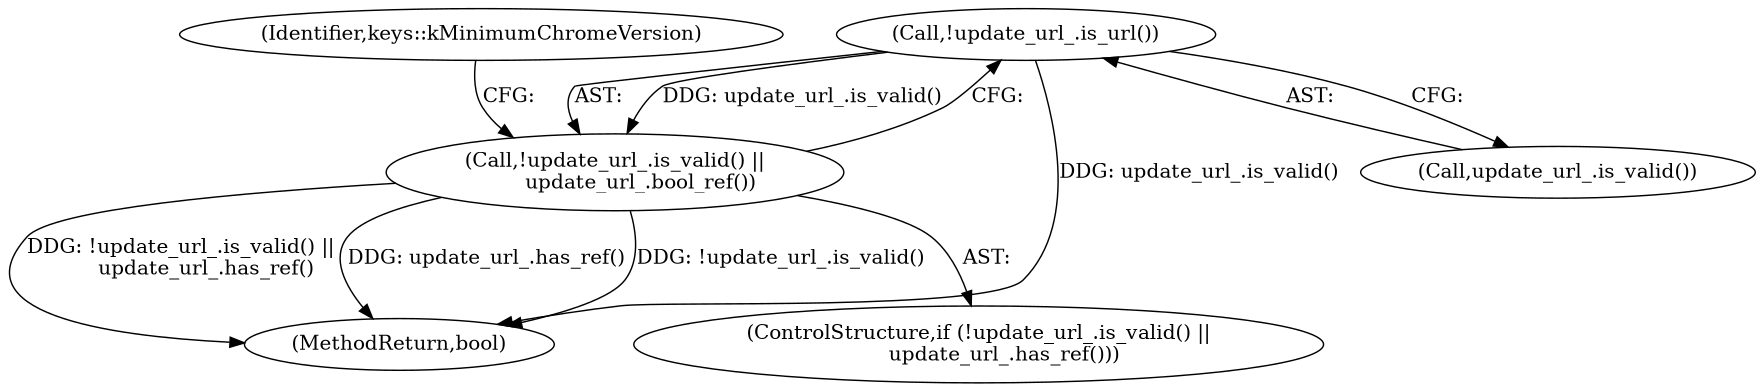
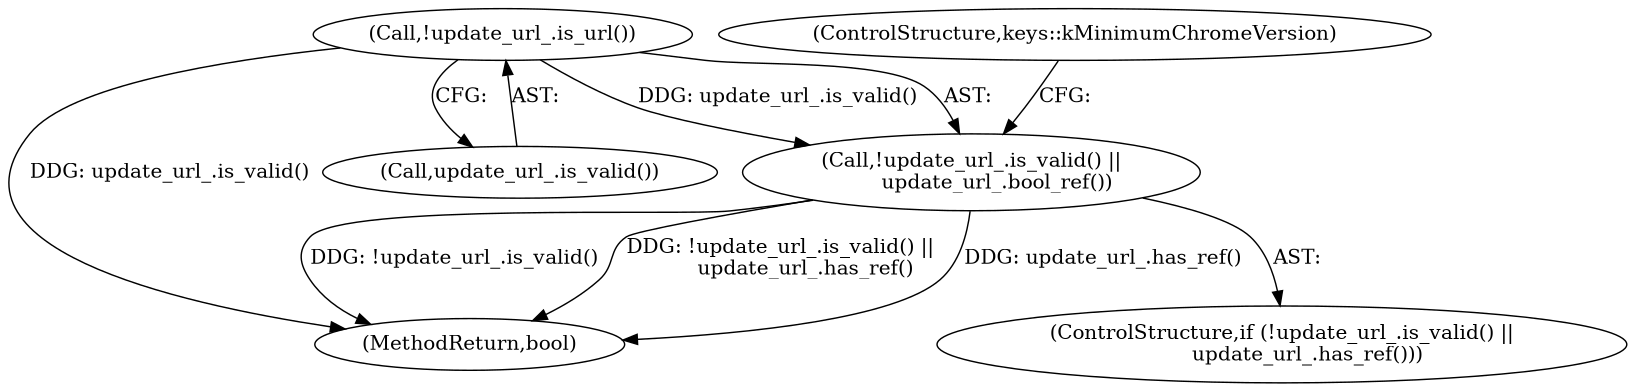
node "(Identifier,keys::kMinimumChromeVersion)": label "(Identifier,keys::kMinimumChromeVersion)" -> "(ControlStructure,keys::kMinimumChromeVersion)"
edge "(Call,!update_url_.is_valid() || update_url_.bool_ref())" -> "(Call,!update_url_.is_url())": removed, label "CFG:"
